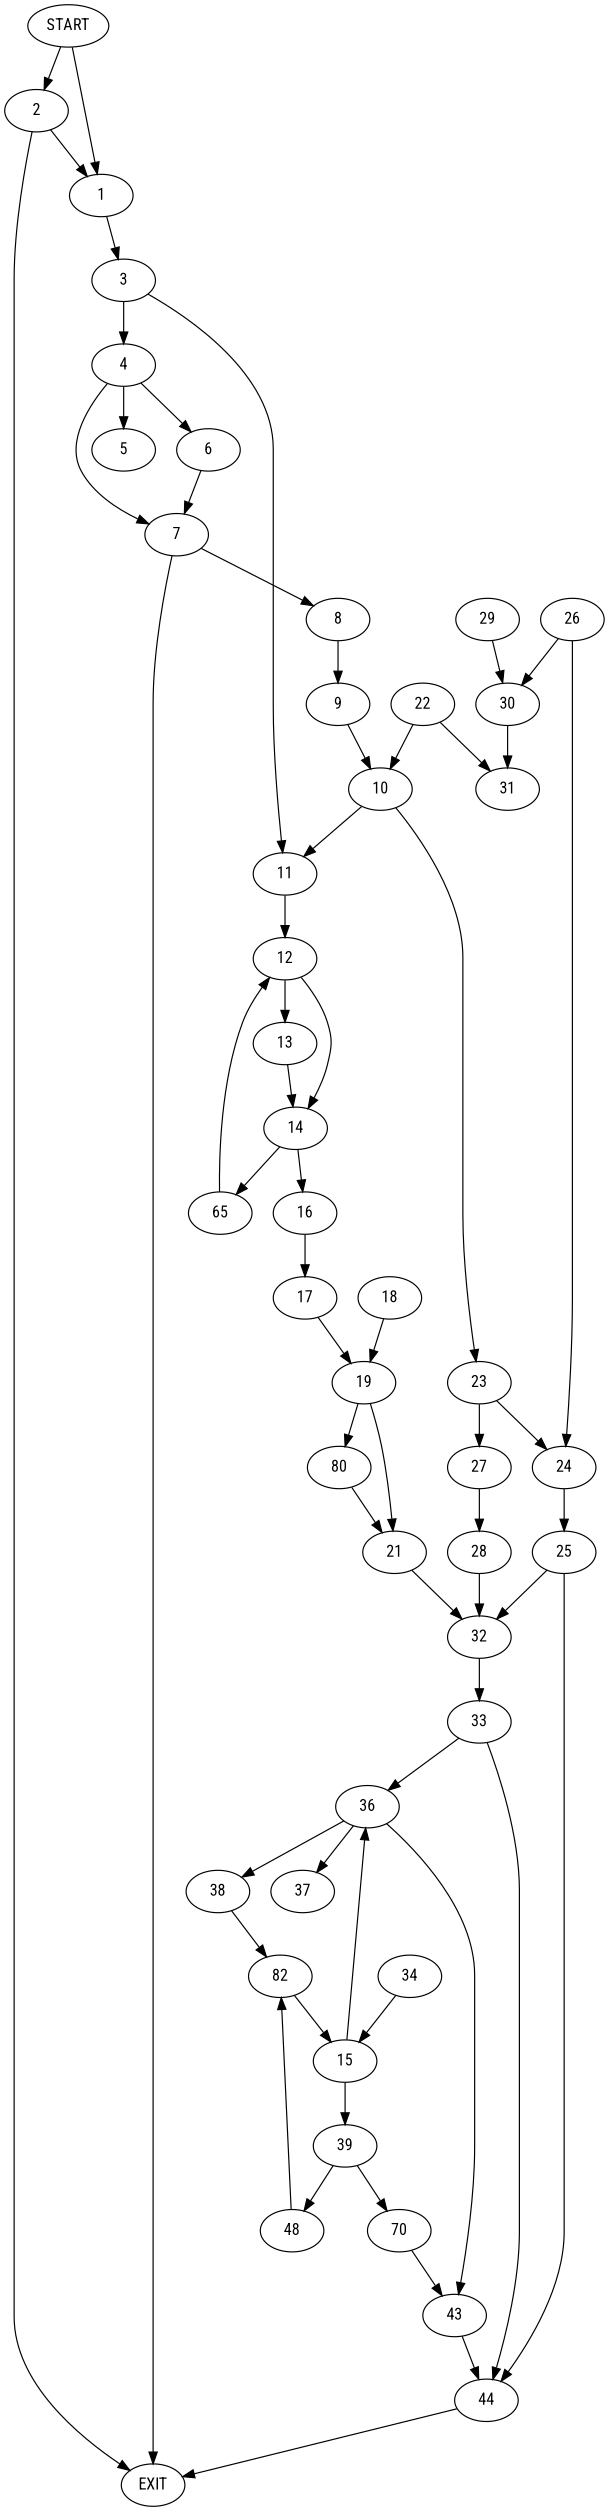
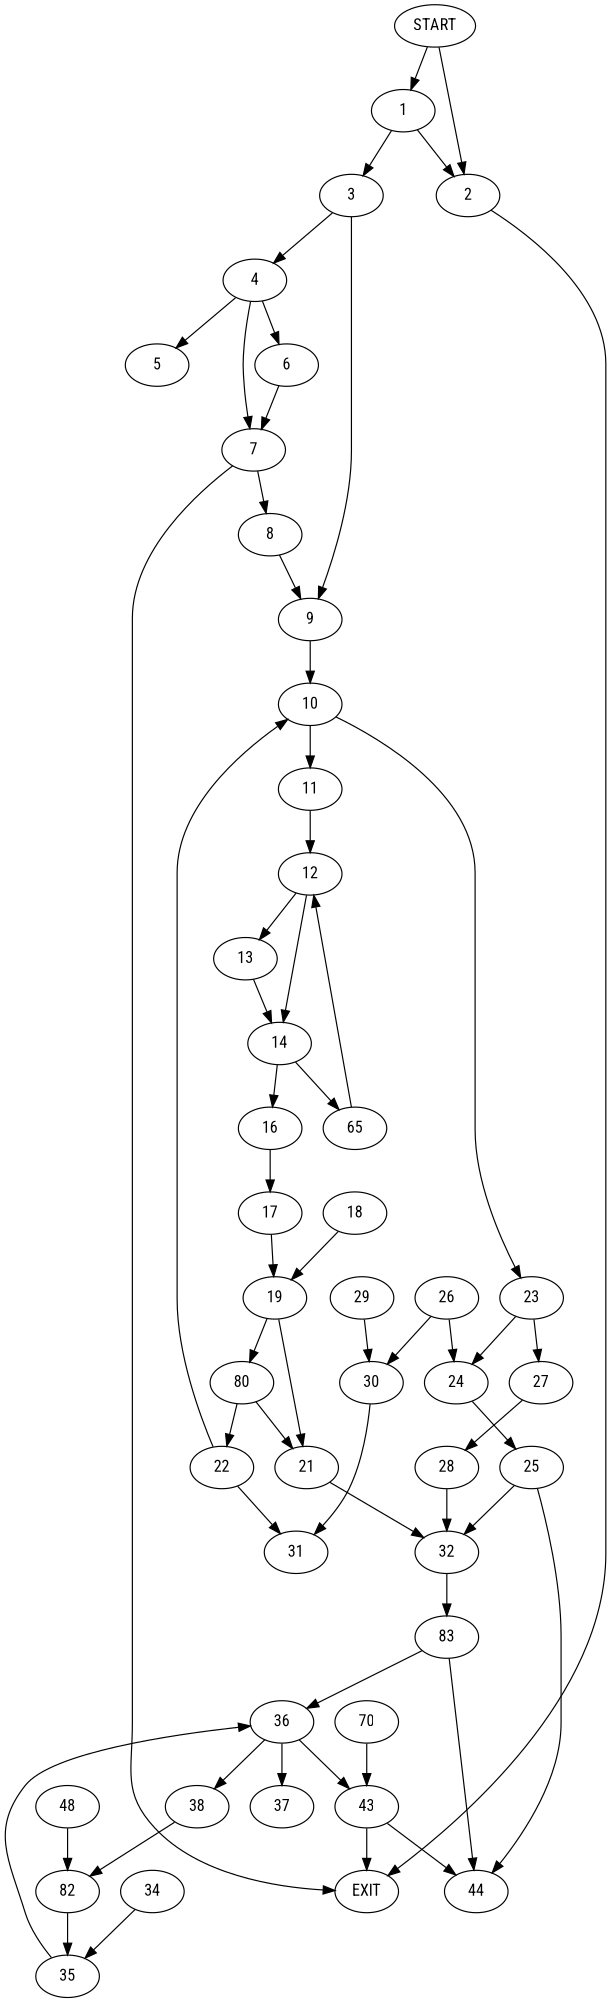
edge "2" -> "1": reversed
edge "3" -> "11": now "3" -> "9"
edge "80" -> "22": added
node "33": label "33" -> "83"
node "15": label "15" -> "35"
node "39": removed
edge "44" -> "EXIT": now "43" -> "EXIT"
